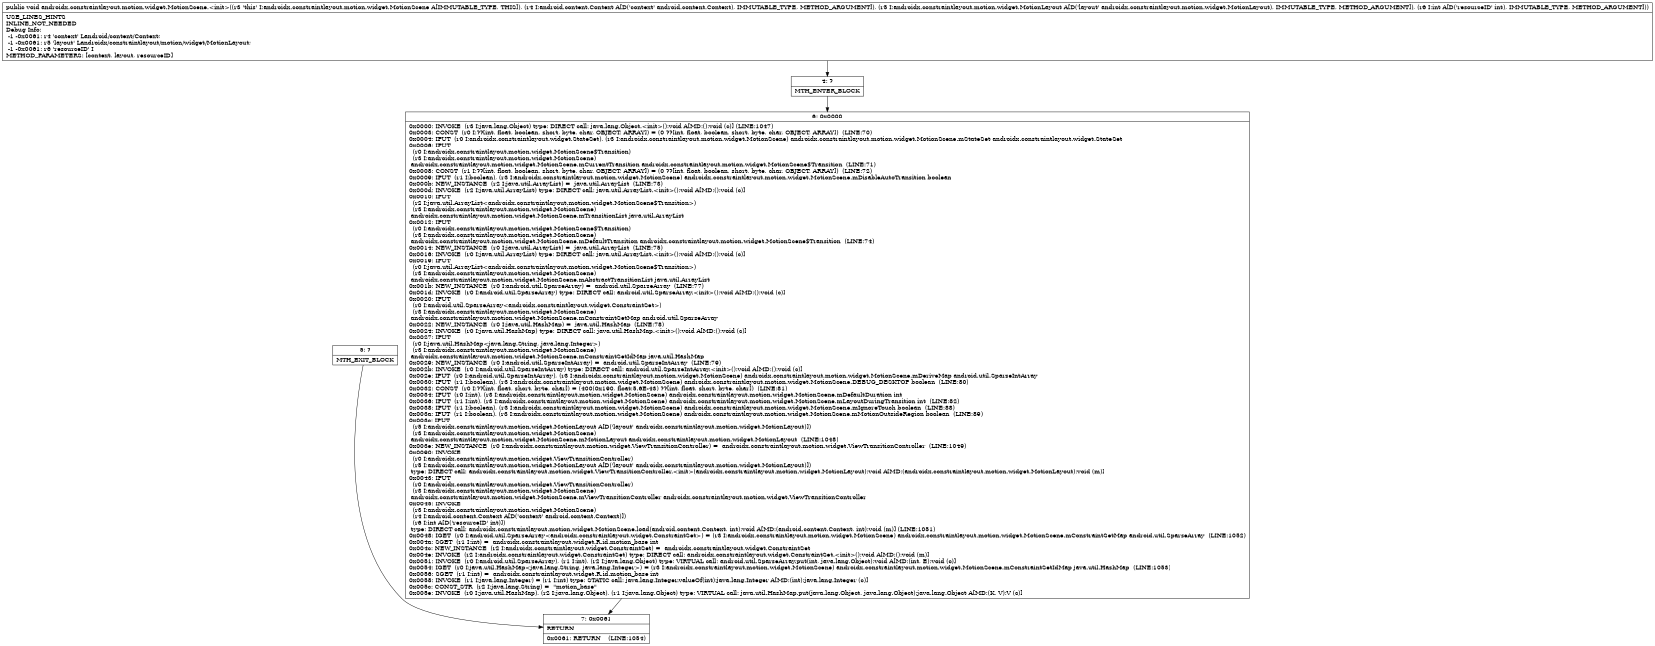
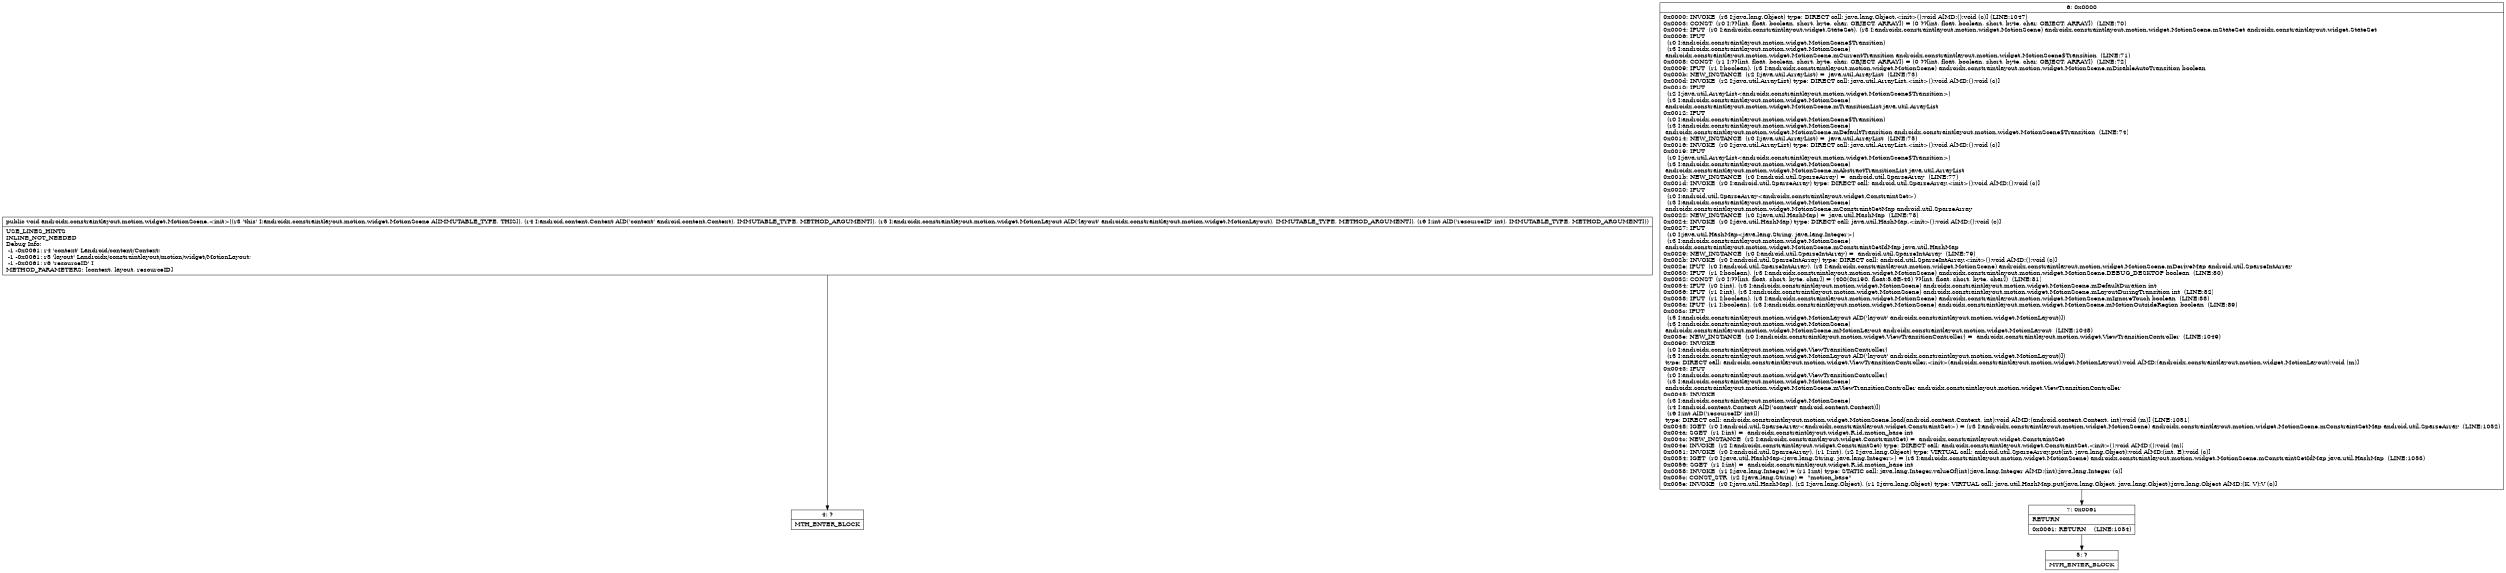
edge "4: ?" -> "6: 0x0000": removed
node "5: ?": text "MTH_EXIT_BLOCK" -> "MTH_ENTER_BLOCK"
edge "5: ?" -> "7: 0x0061": reversed
